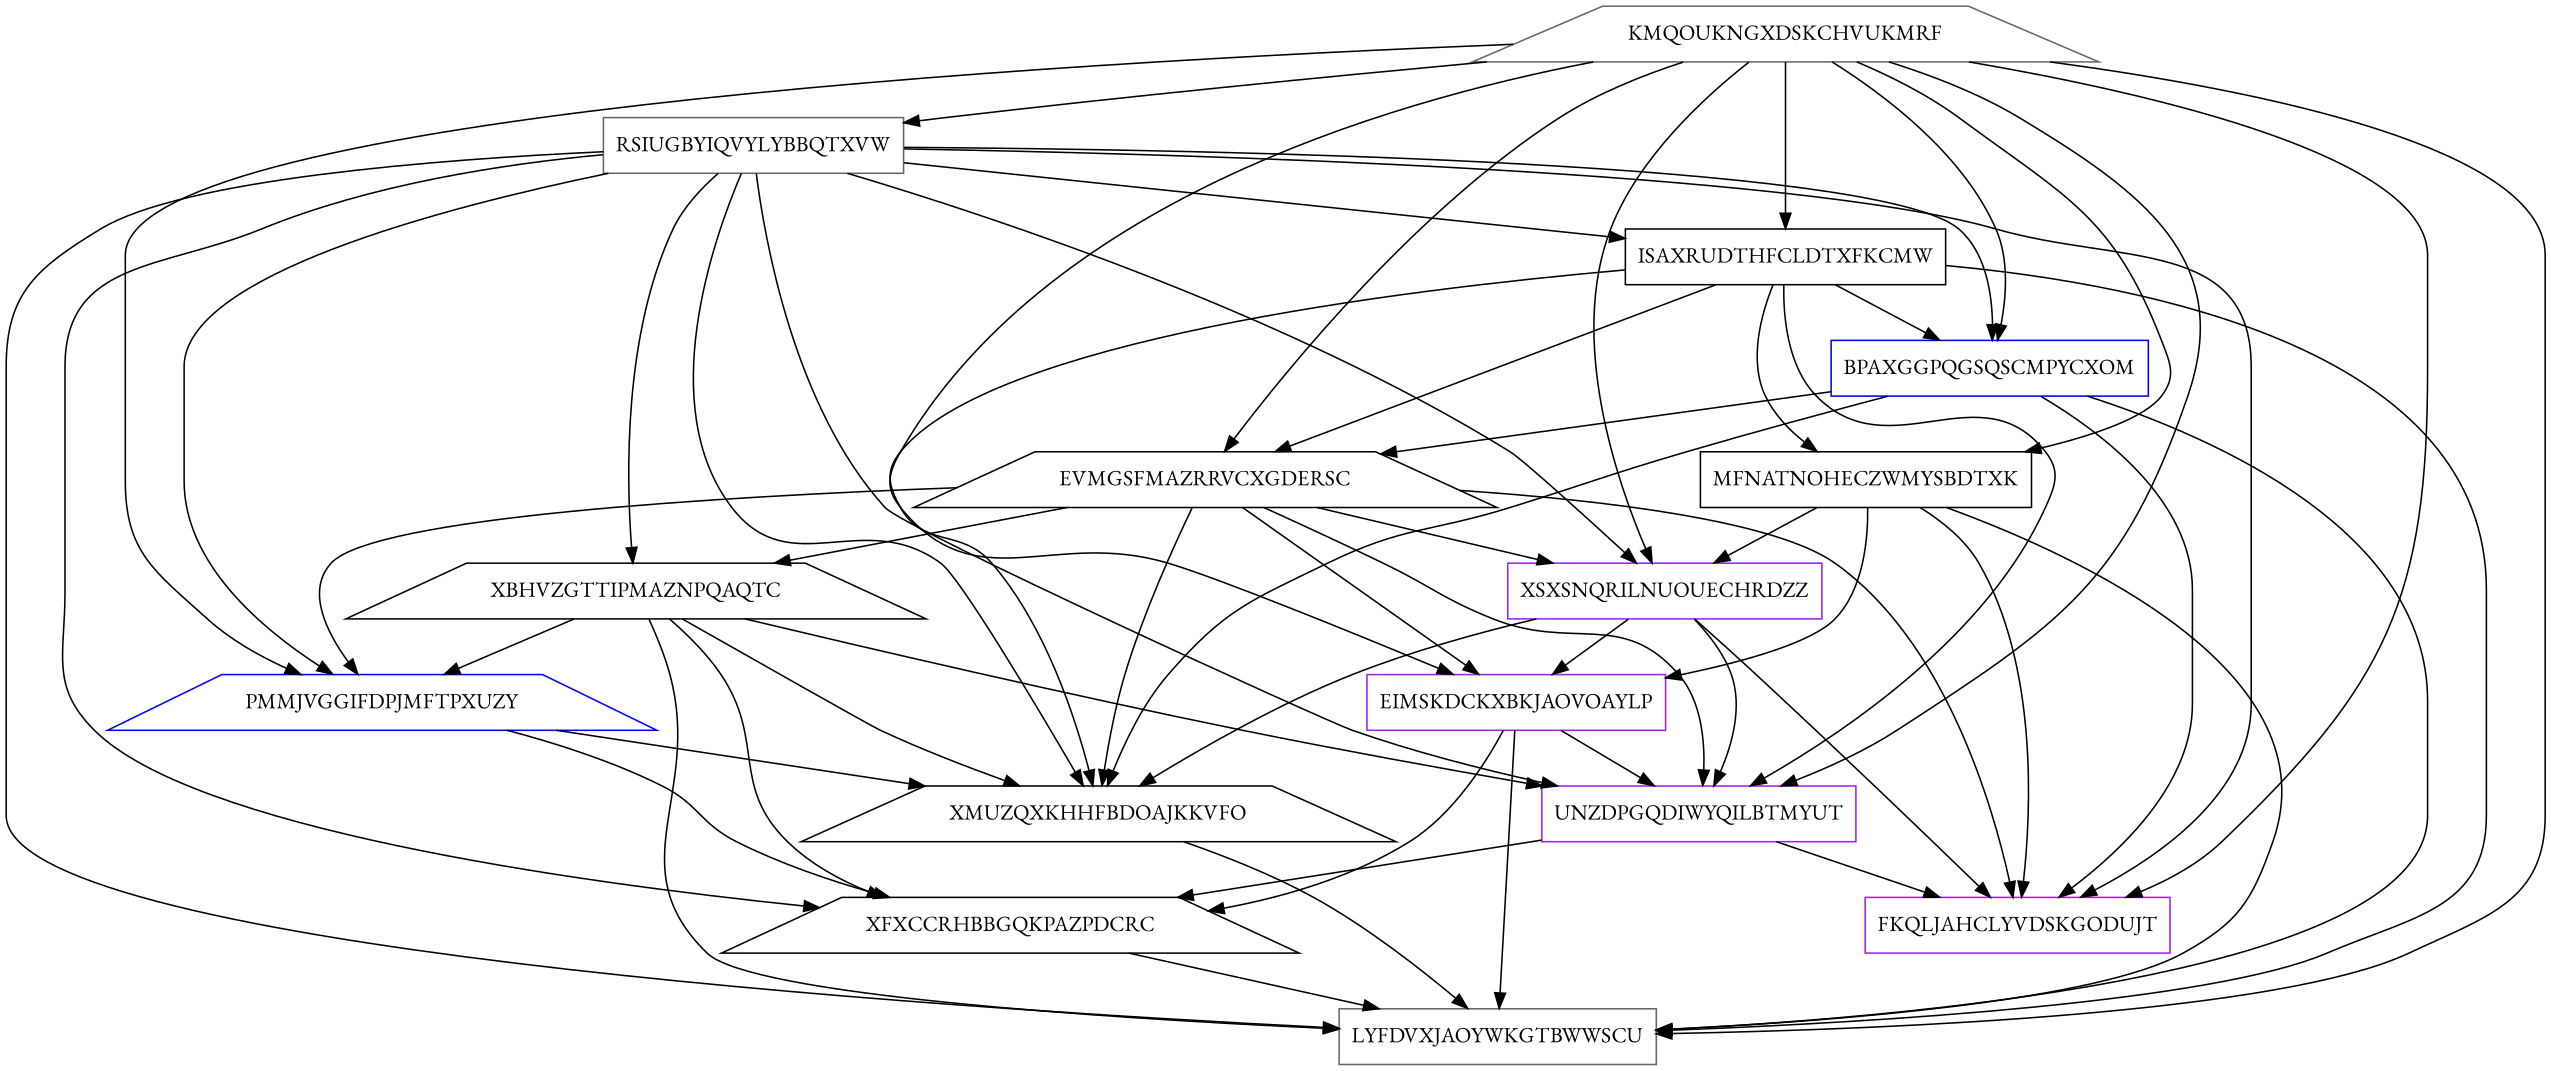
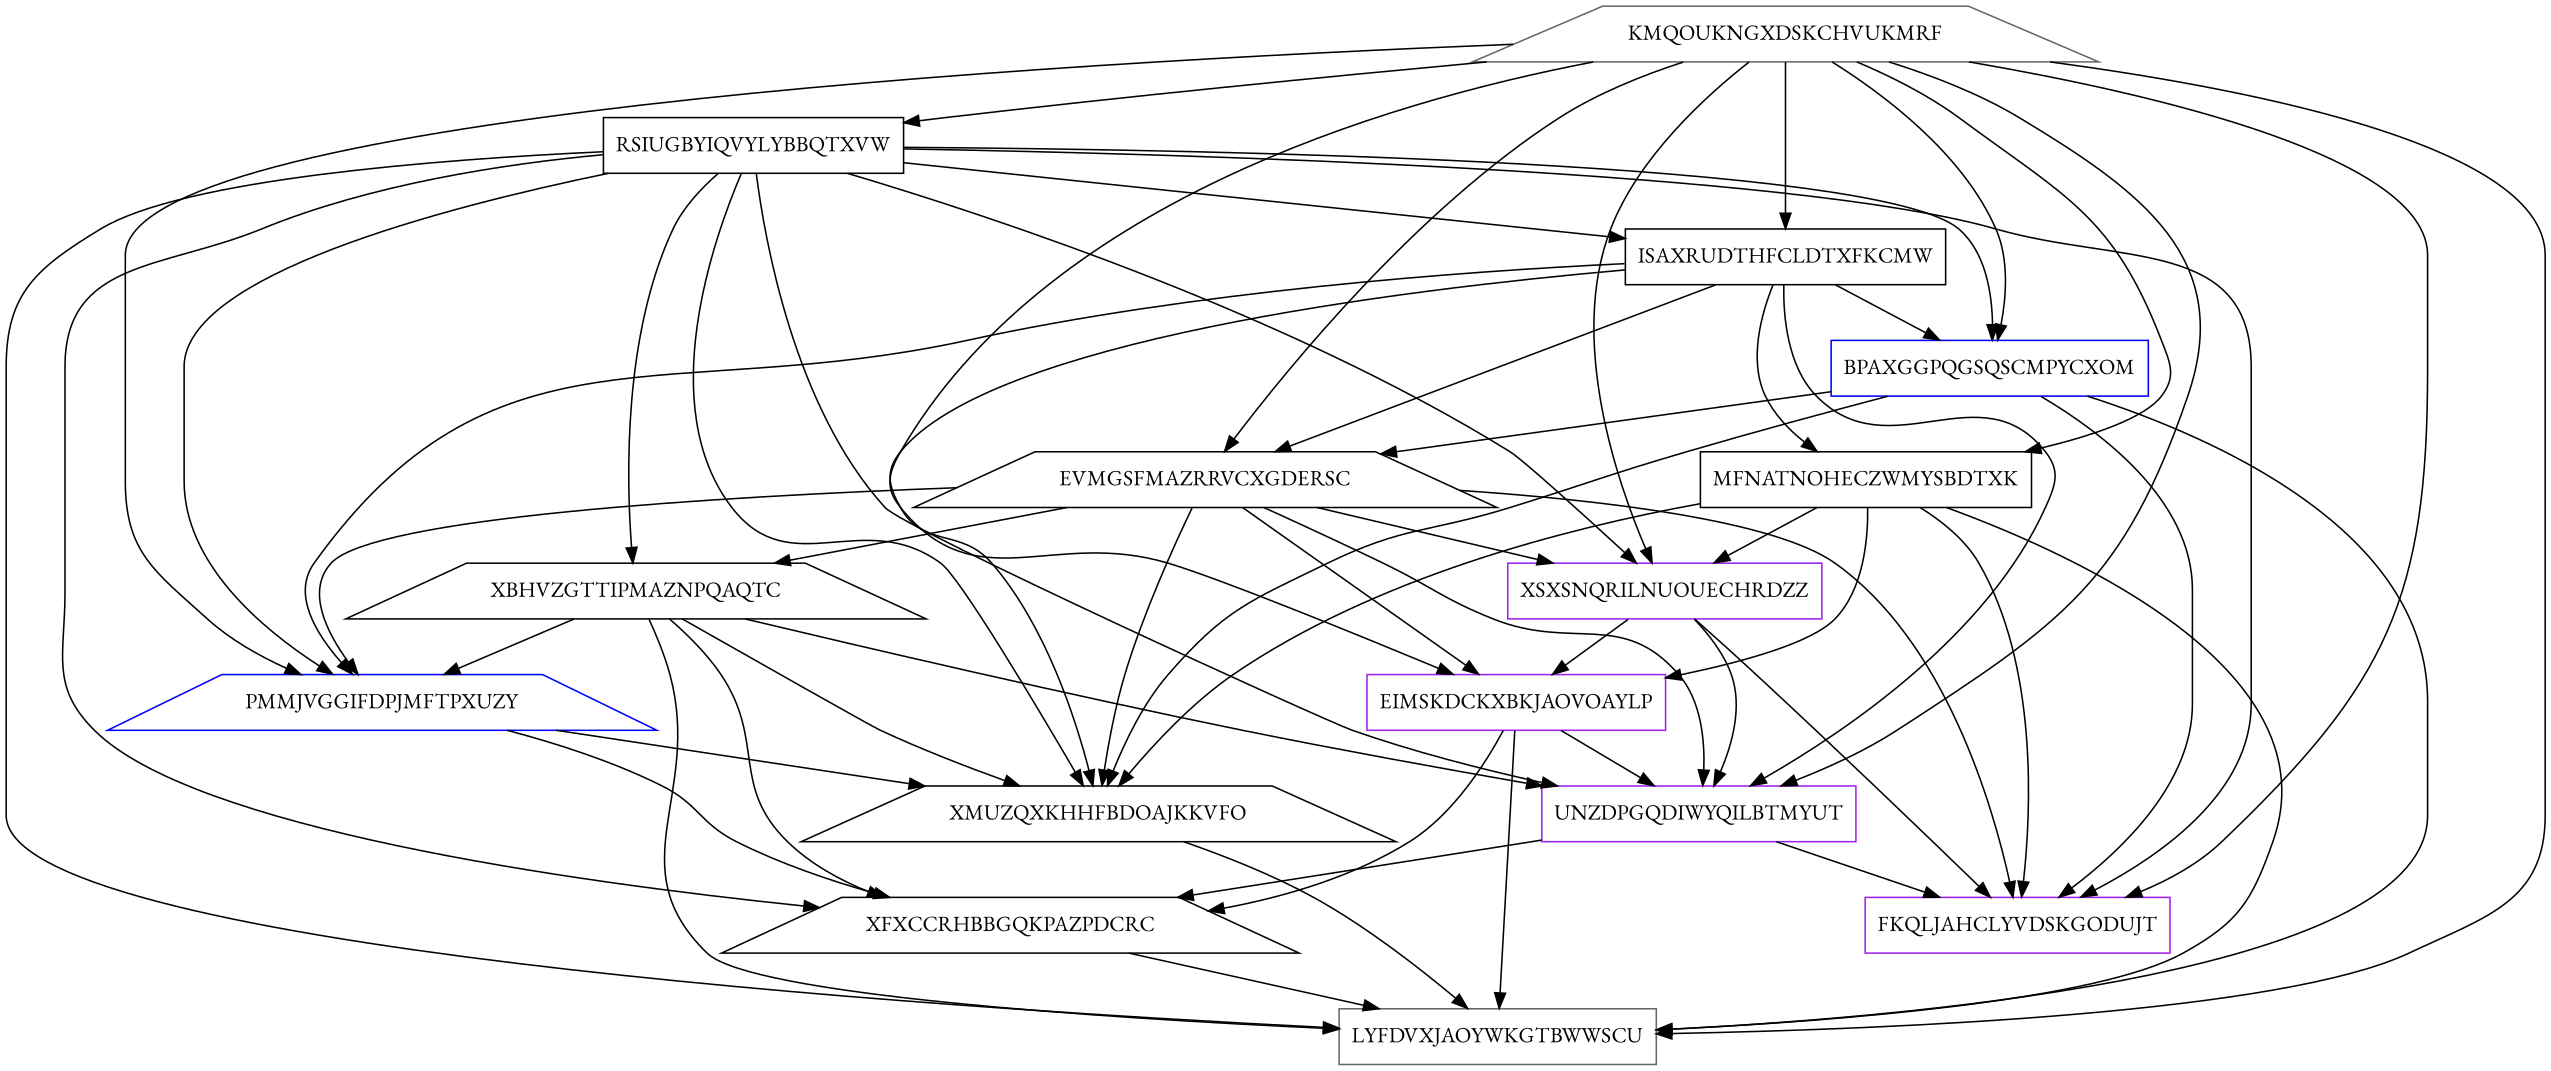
node "RSIUGBYIQVYLYBBQTXVW": color gray40 -> black
edge "XSXSNQRILNUOUECHRDZZ" -> "XMUZQXKHHFBDOAJKKVFO": now "MFNATNOHECZWMYSBDTXK" -> "XMUZQXKHHFBDOAJKKVFO"
edge "ISAXRUDTHFCLDTXFKCMW" -> "LYFDVXJAOYWKGTBWWSCU": now "ISAXRUDTHFCLDTXFKCMW" -> "PMMJVGGIFDPJMFTPXUZY"
